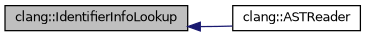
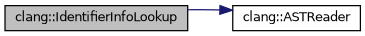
edge "clang::ASTReader" -> "clang::IdentifierInfoLookup": reversed
